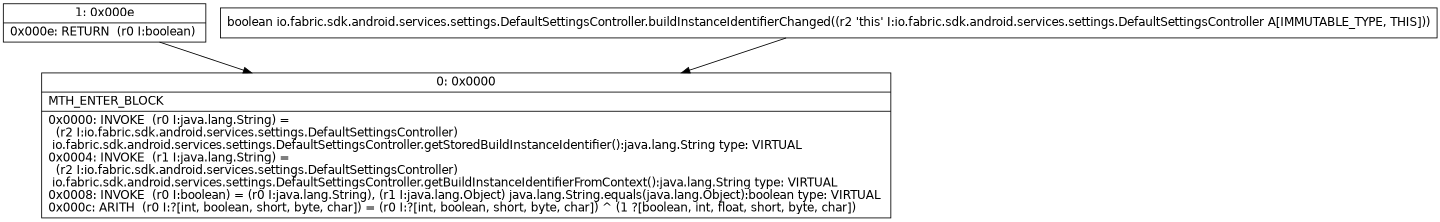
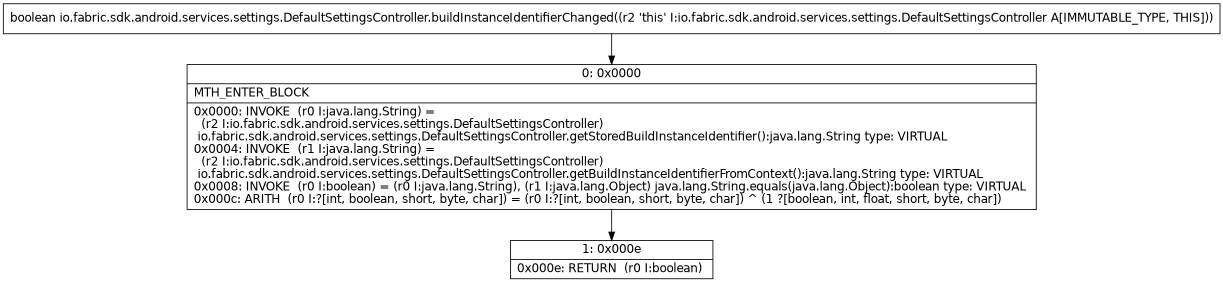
edge "1: 0x000e" -> "0: 0x0000": reversed
